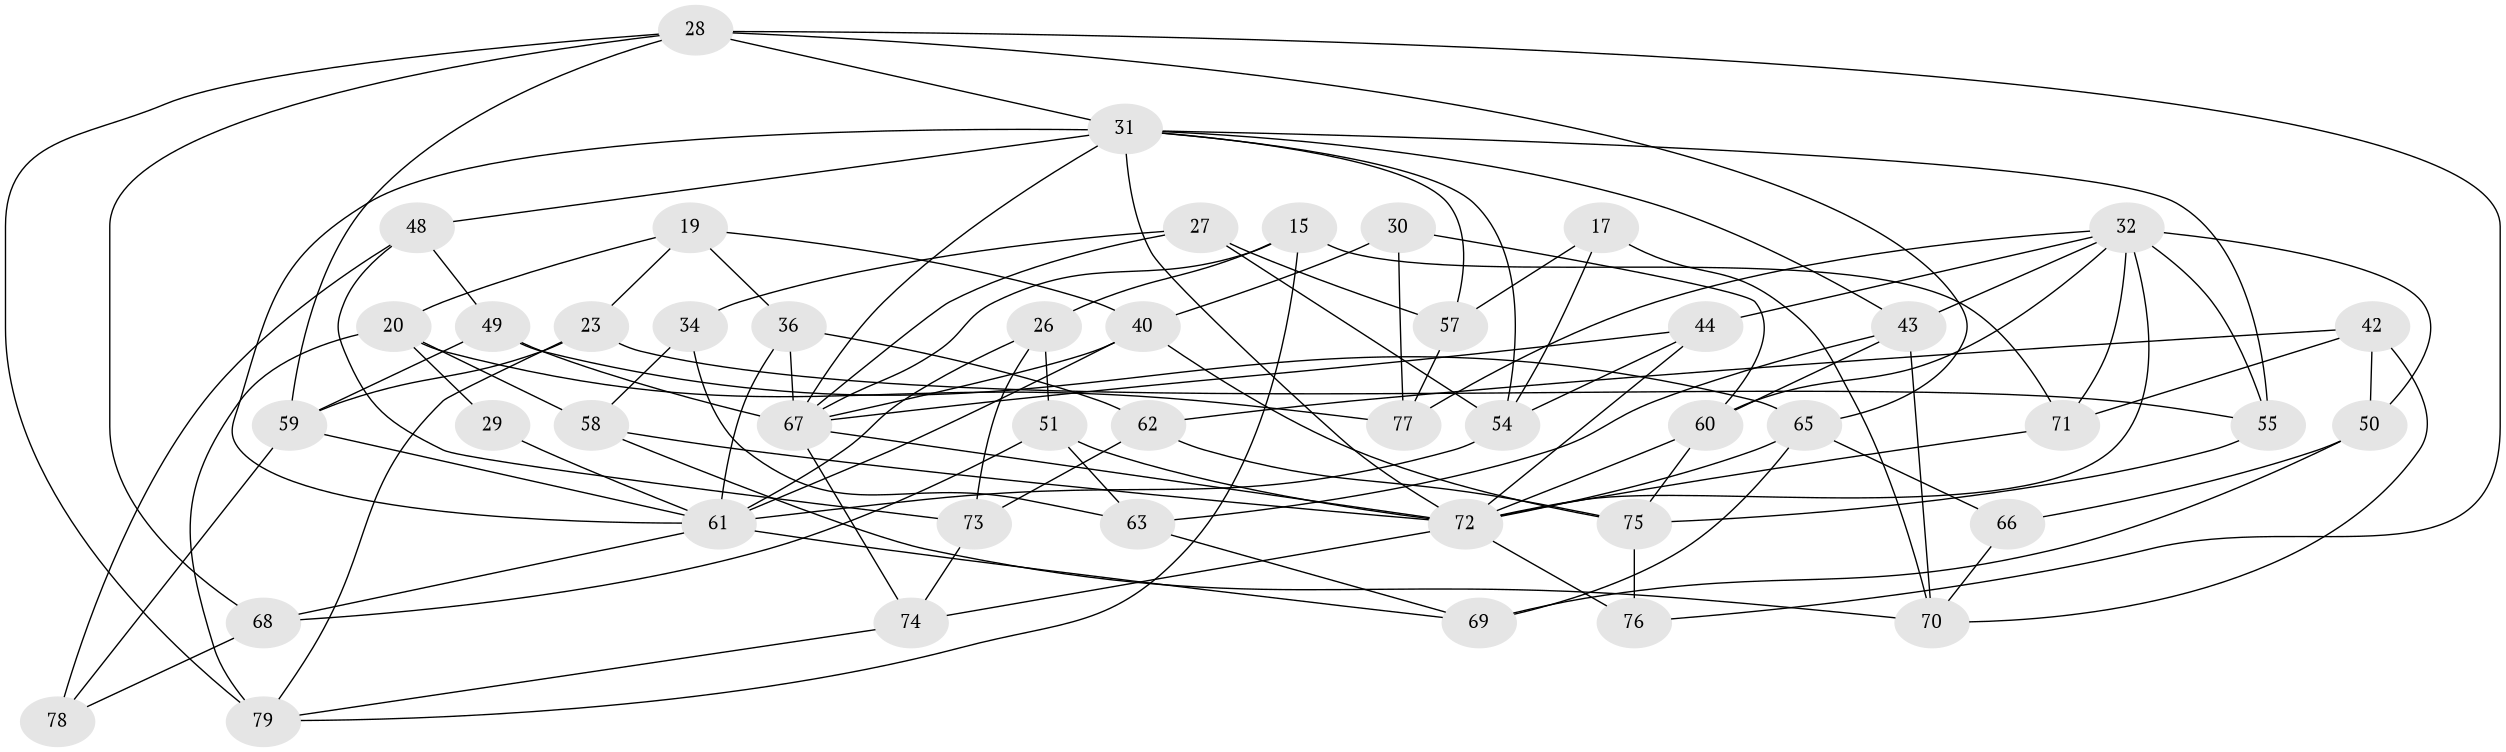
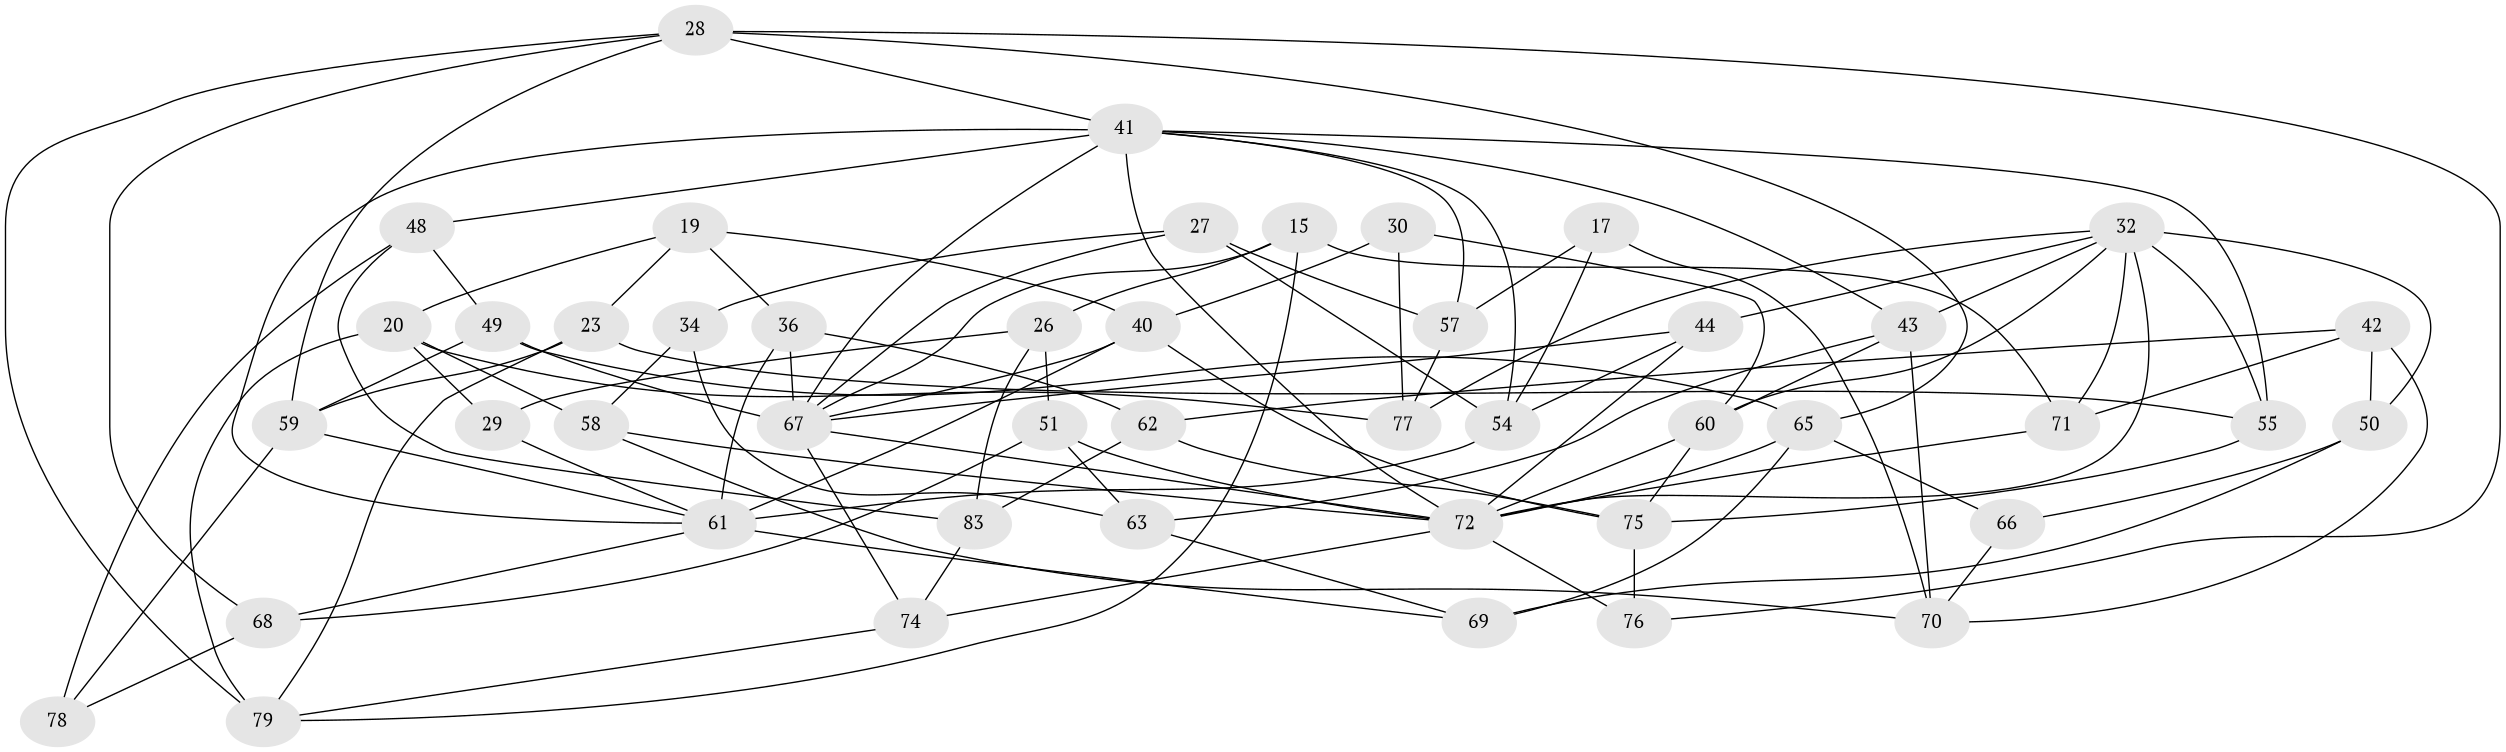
node "31": label "31" -> "41"
edge "26" -- "61": now "26" -- "29"
node "73": label "73" -> "83"
